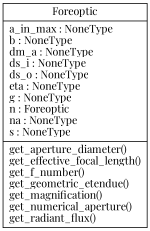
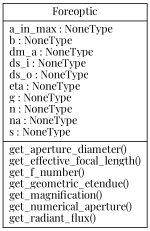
node "Foreoptic": text "n : Foreoptic" -> "n : NoneType"
